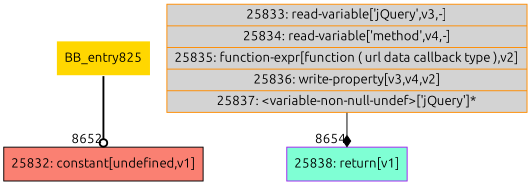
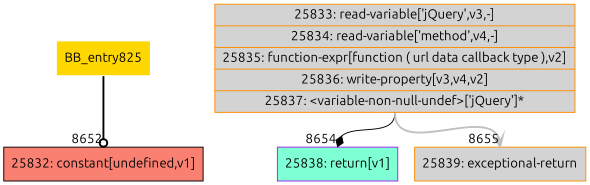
node "25839: exceptional-return": added
